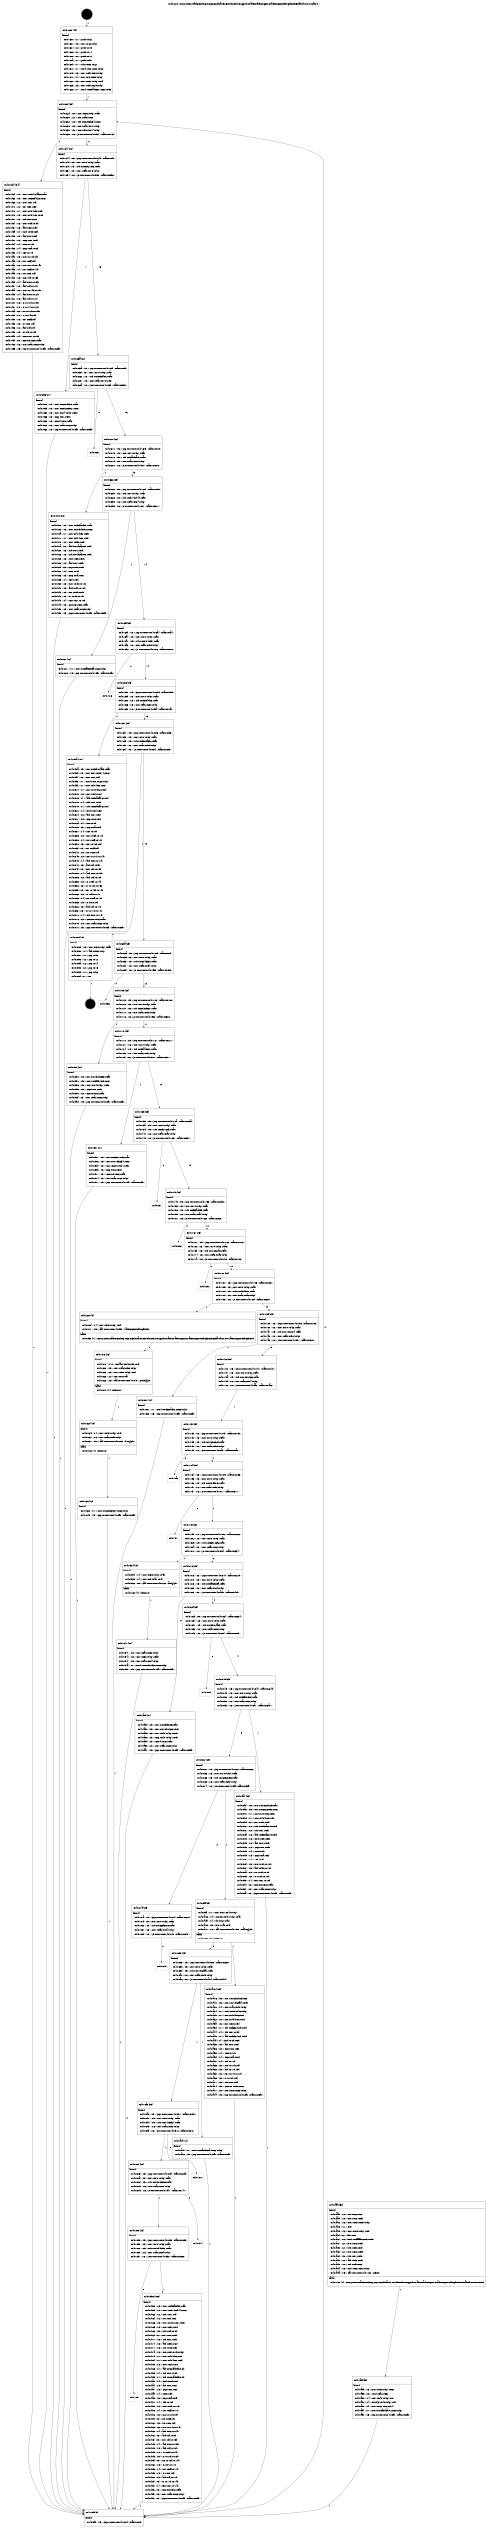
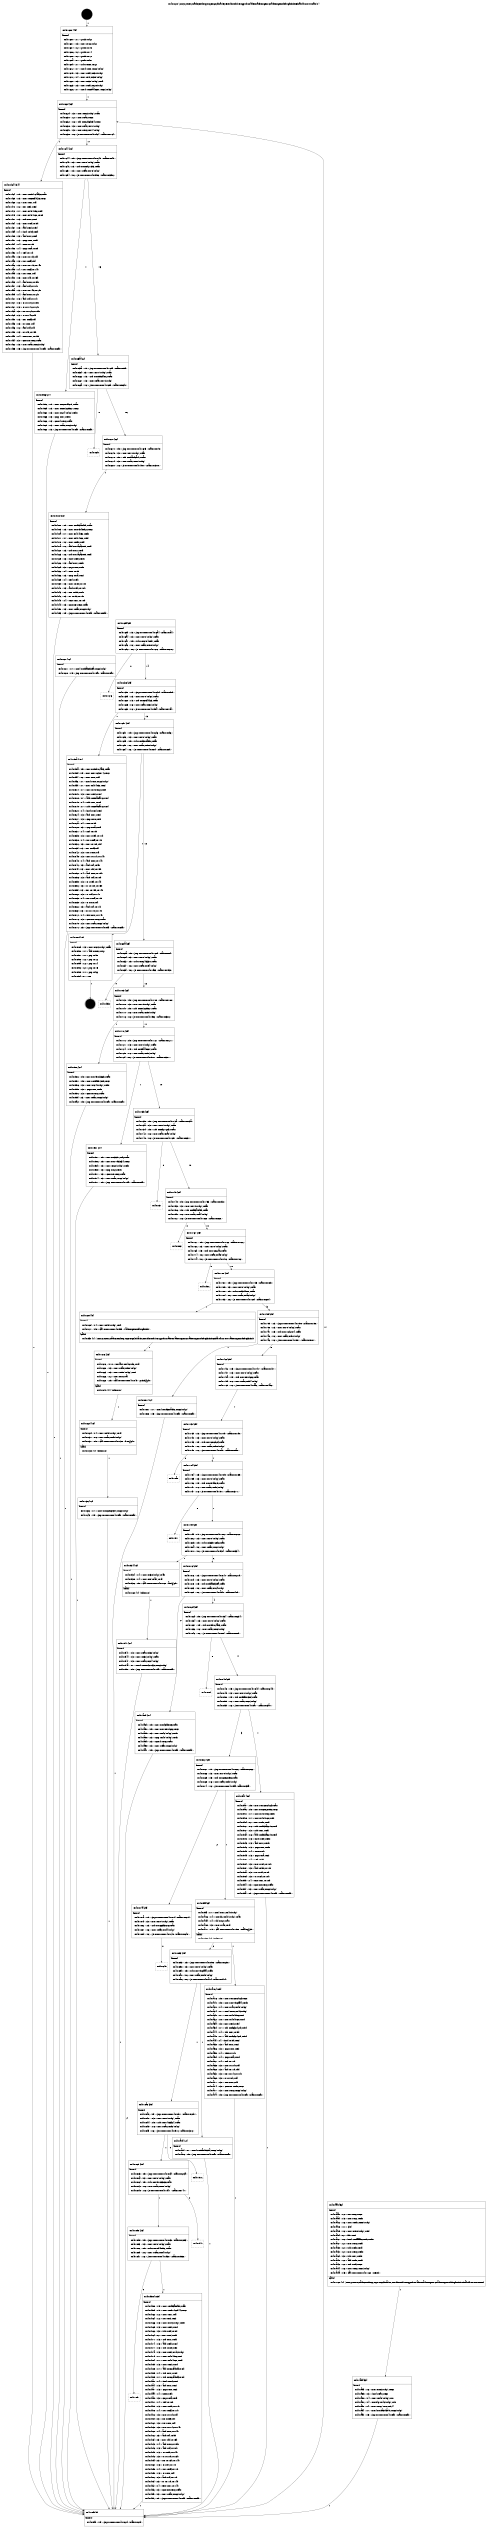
node "0x401686 [25]": removed
